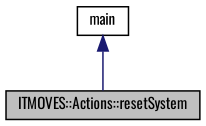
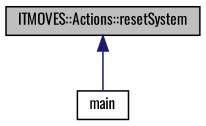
edge "ITMOVES::Actions::resetSystem" -> "main": reversed
